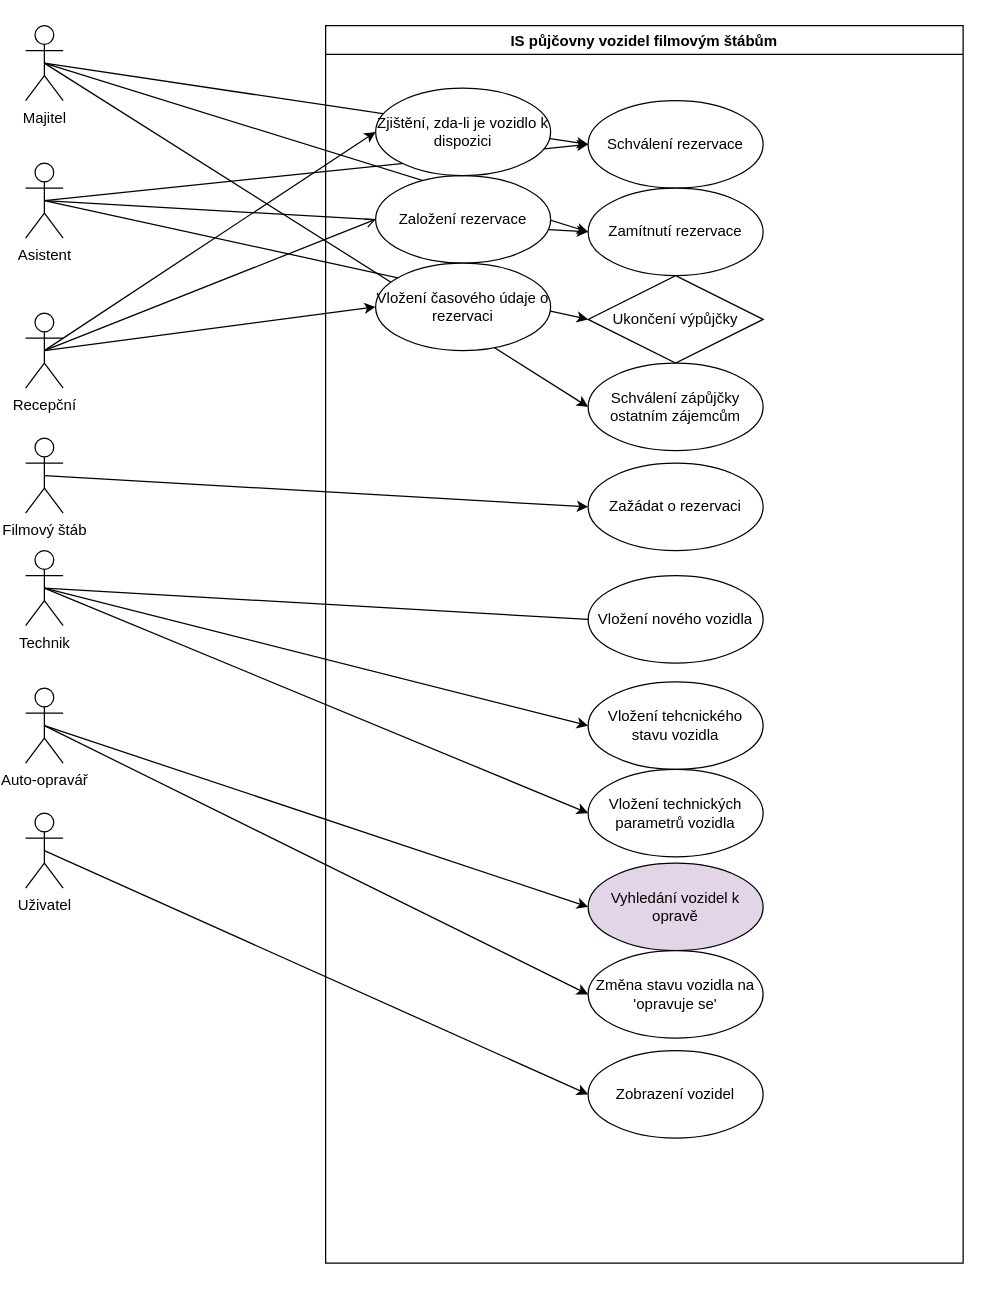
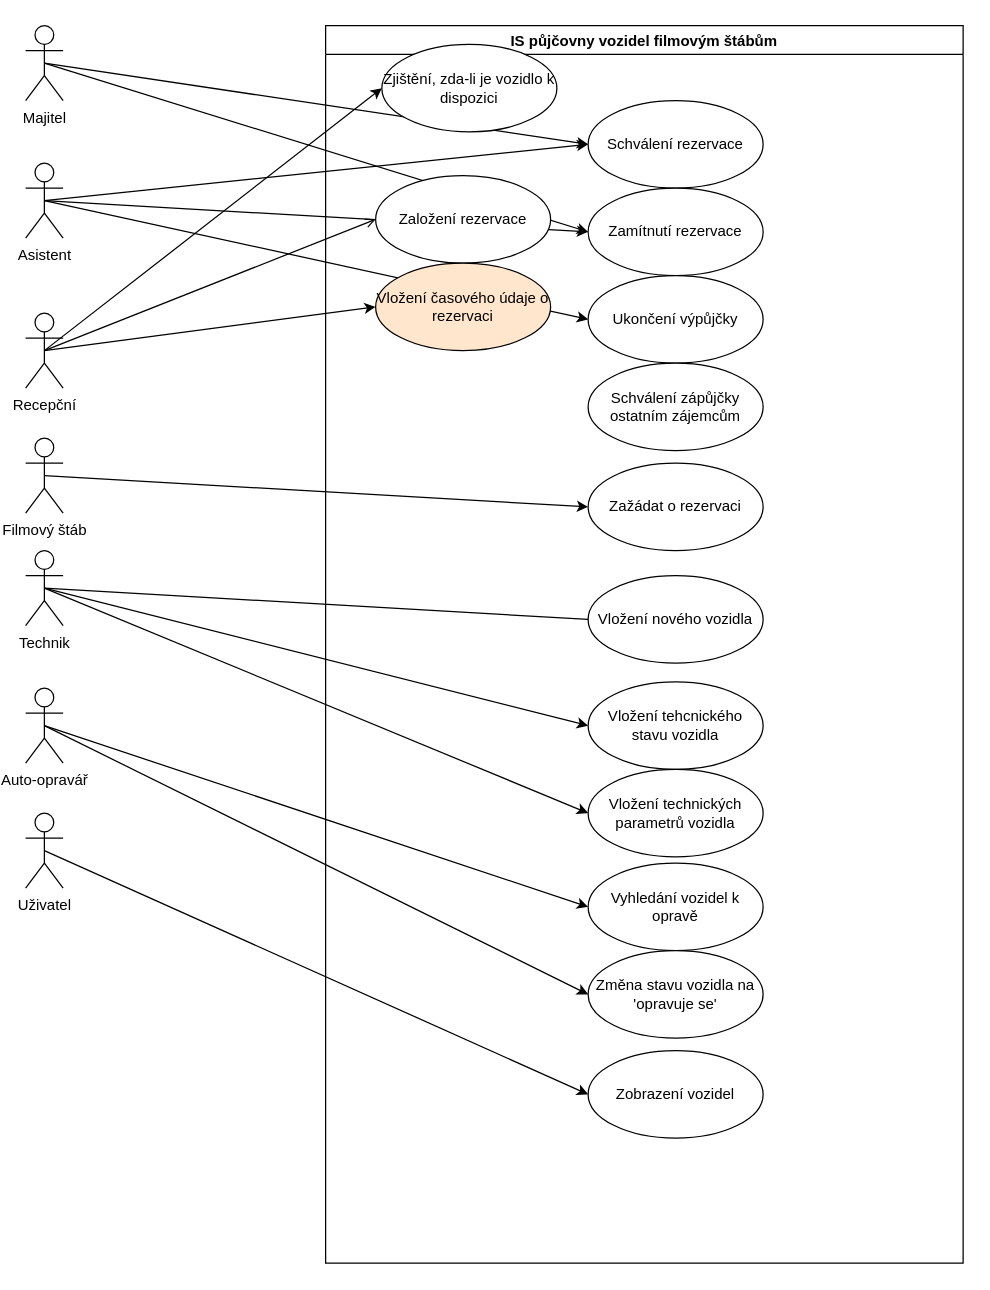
node "Zjištění, zda-li je vozidlo k dispozici": moved (463, 132) -> (469, 88)
edge "Majitel" -> "Schválení zápůjčky ostatním zájemcům": removed
node "Vložení časového údaje o rezervaci": fillcolor #ffffff -> #ffe6cc
node "Ukončení výpůjčky": shape diamond -> ellipse
node "Vyhledání vozidel k opravě": fillcolor #e1d5e7 -> #ffffff
